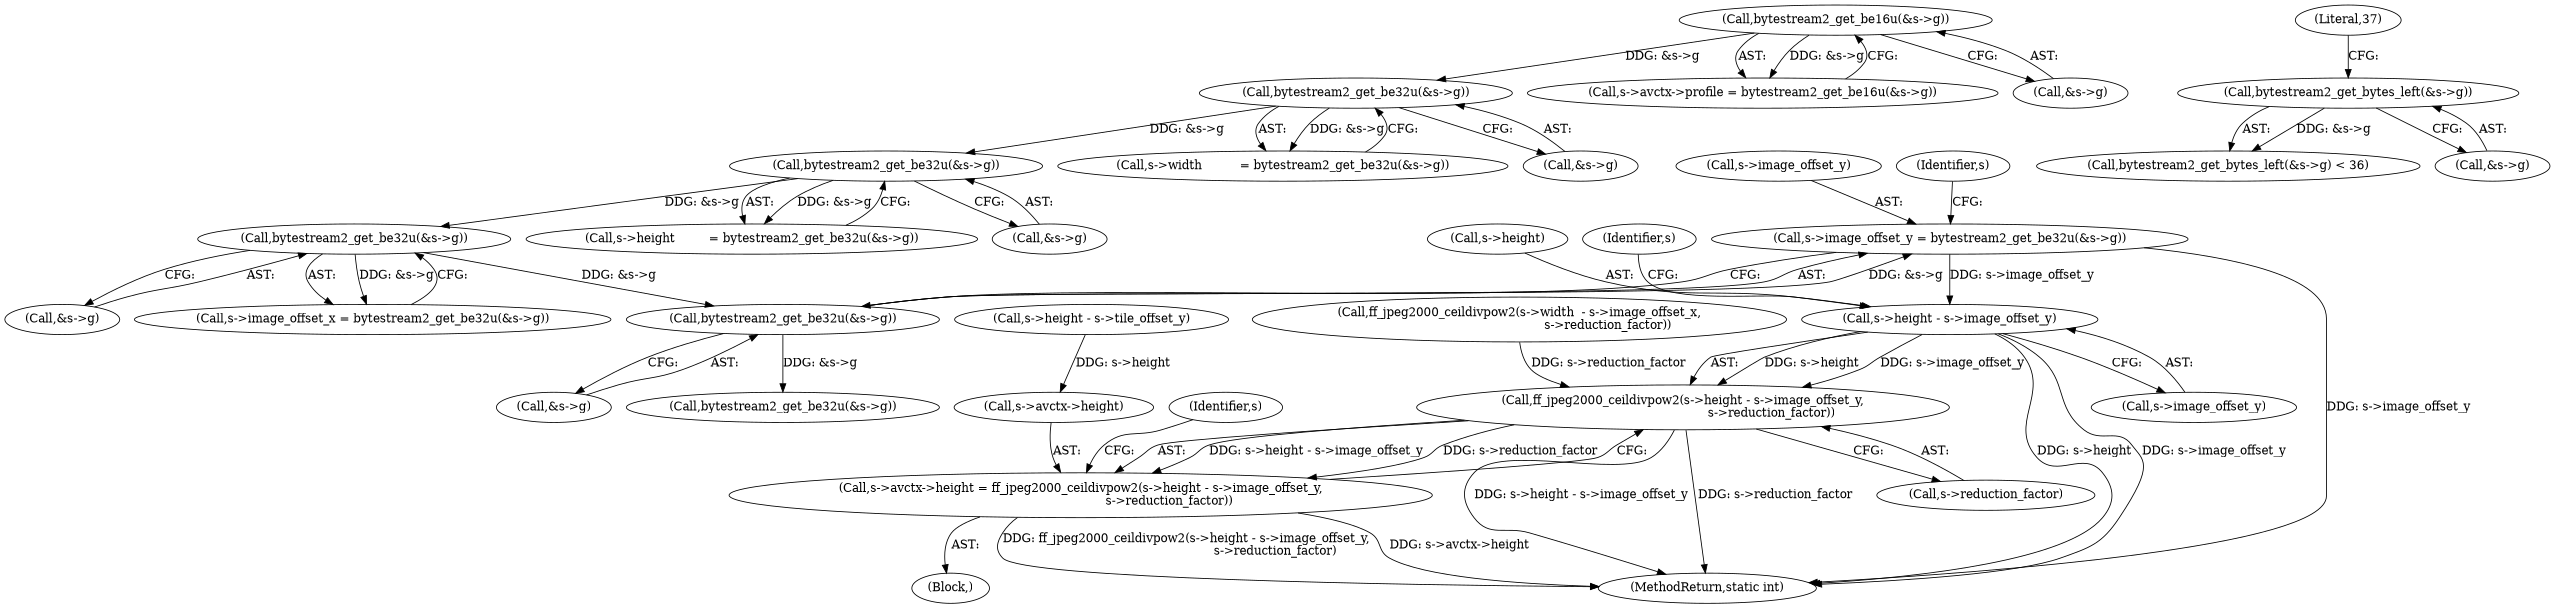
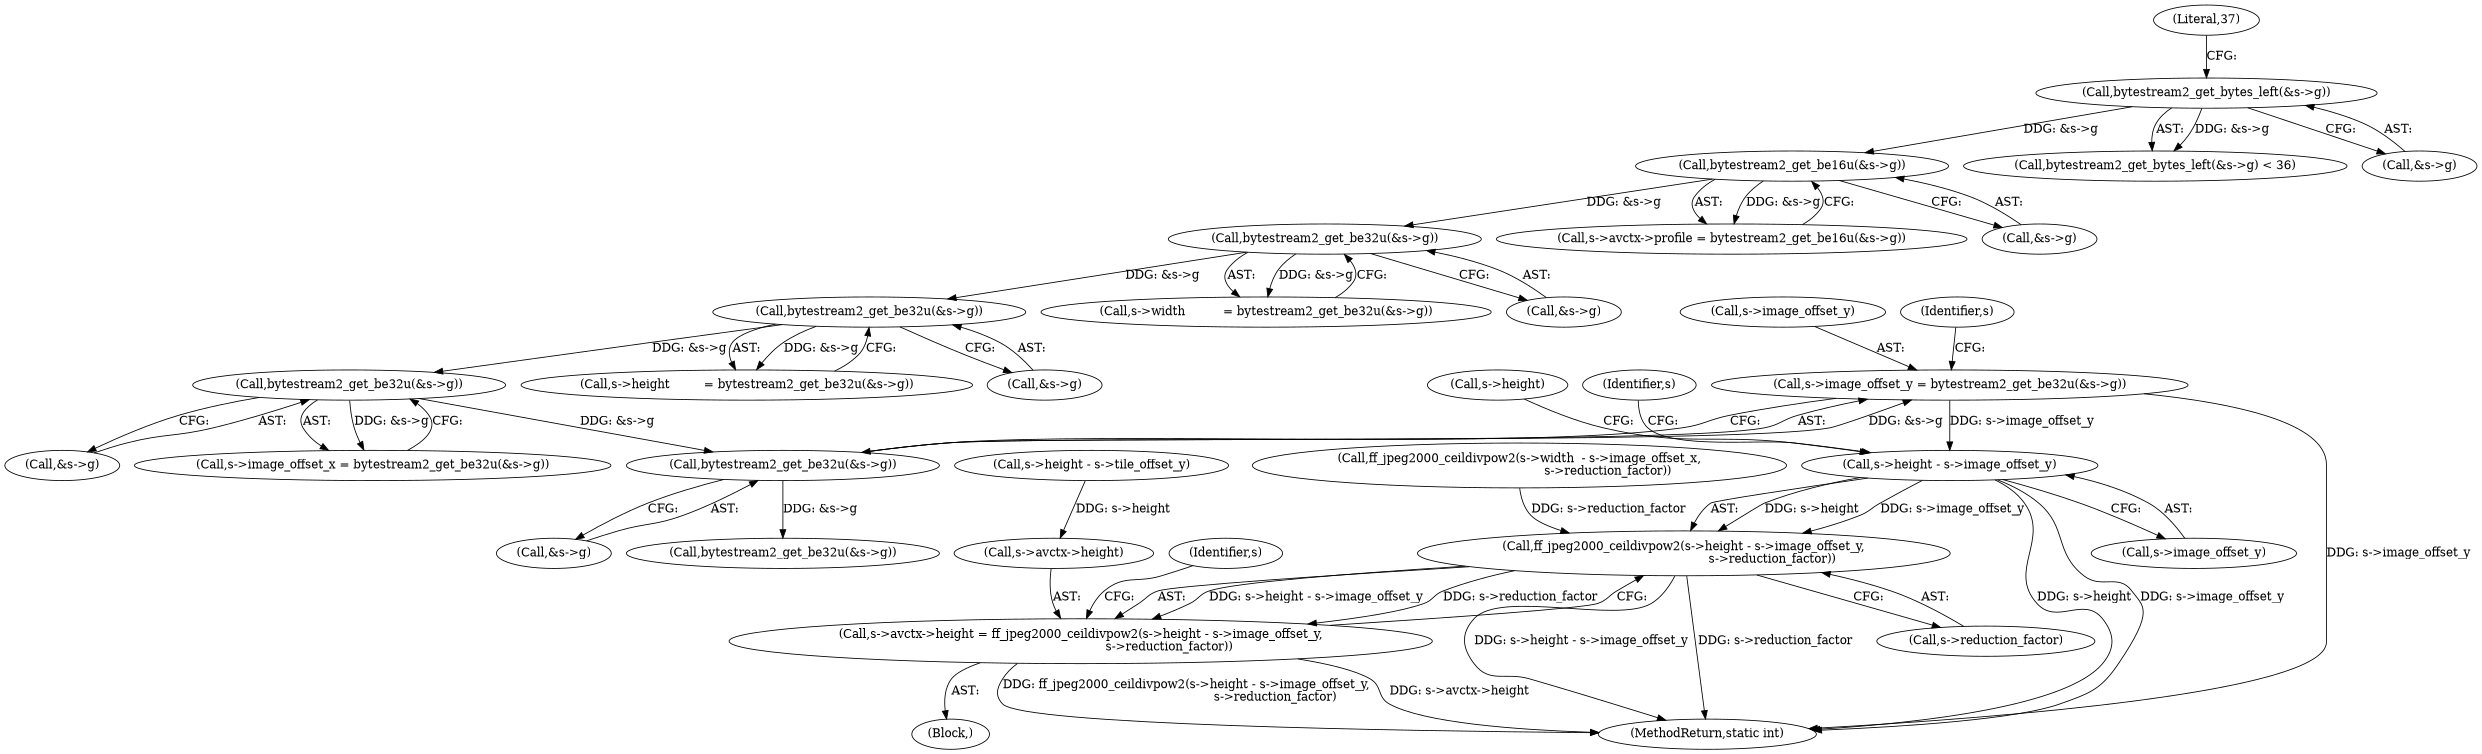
edge "(Call,bytestream2_get_bytes_left(&s->g))" -> "(Call,bytestream2_get_be16u(&s->g))": added, label "DDG: &s->g"
edge "(Call,s->height)" -> "(Call,s->height - s->image_offset_y)": label "AST: " -> "CFG: "
